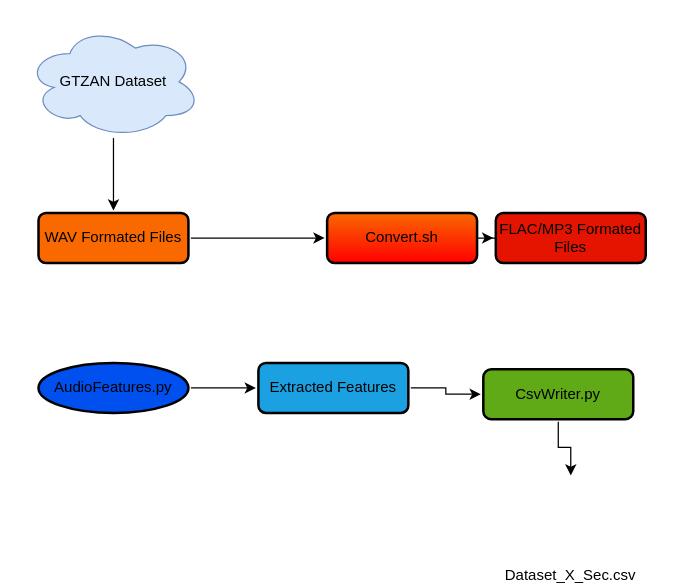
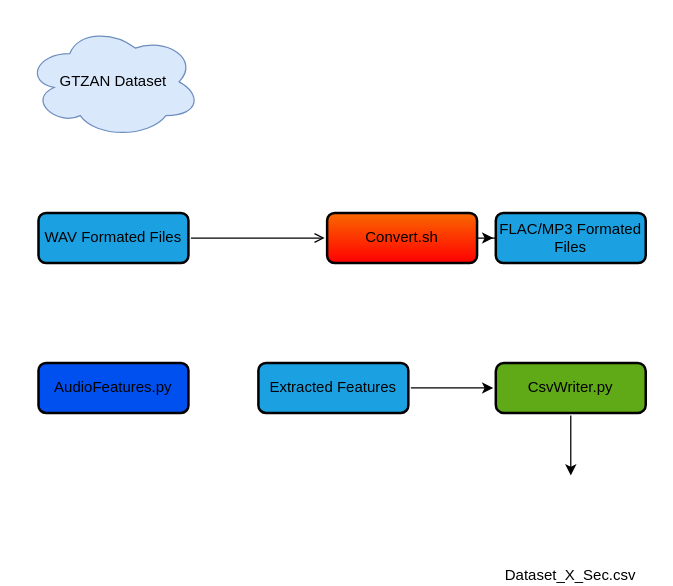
edge "GTZAN Dataset" -> "WAV Formated Files": removed
node "WAV Formated Files": fillcolor #fa6800 -> #1ba1e2
edge "WAV Formated Files" -> "Convert.sh": arrowhead classic -> open
node "FLAC/MP3 Formated Files": fillcolor #e51400 -> #1ba1e2
node "AudioFeatures.py": shape ellipse -> rounded rectangle
edge "AudioFeatures.py" -> "Extracted Features": removed
node "CsvWriter.py": moved (558, 394) -> (571, 388)
